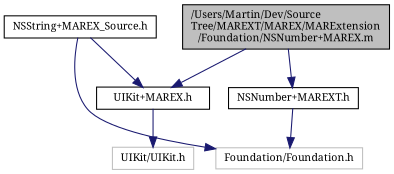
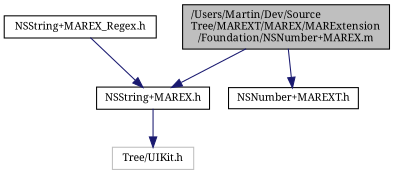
node "NSString+MAREX_Source.h": label "NSString+MAREX_Source.h" -> "NSString+MAREX_Regex.h"
node "UIKit+MAREX.h": label "UIKit+MAREX.h" -> "NSString+MAREX.h"
node "UIKit/UIKit.h": label "UIKit/UIKit.h" -> "Tree/UIKit.h"
node "Foundation/Foundation.h": removed
